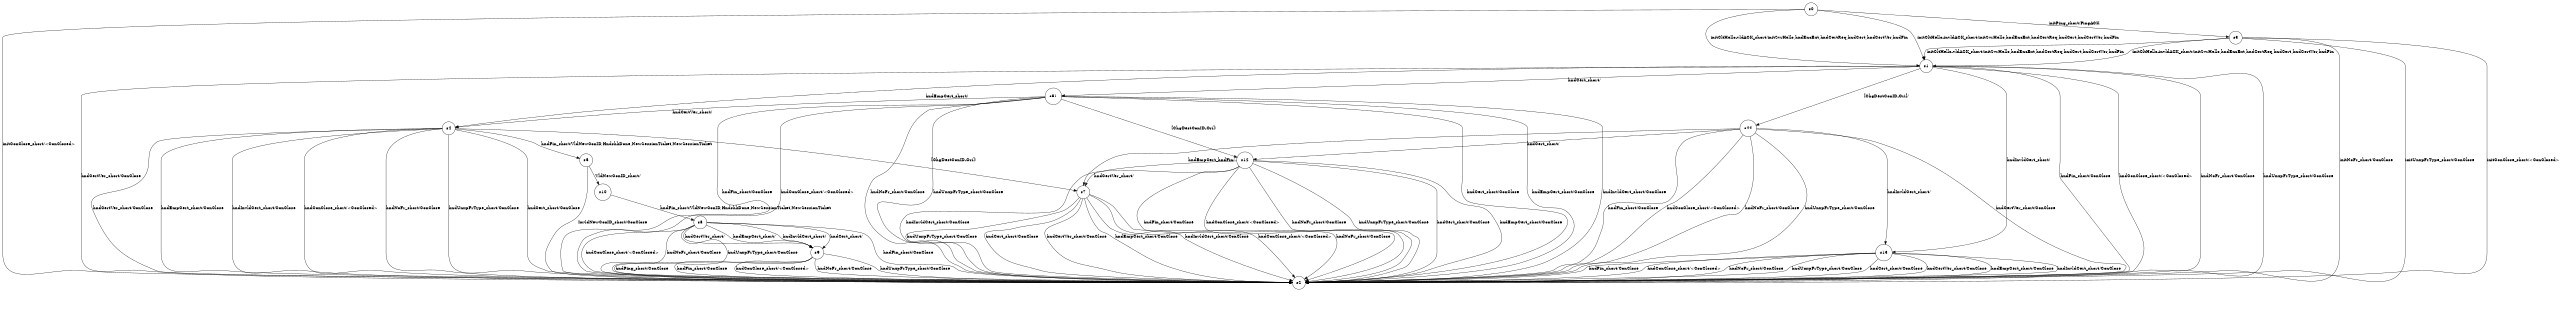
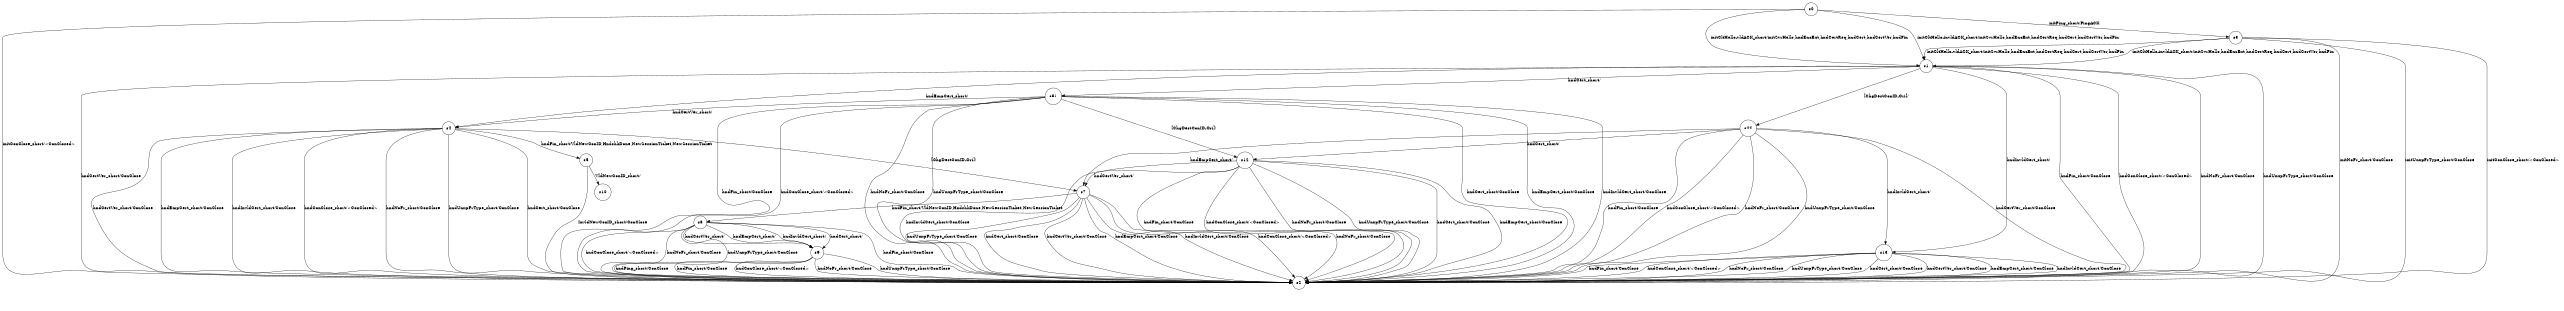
edge "s44" -> "s7": label "hndEmpCert_hndFin/ " -> "hndEmpCert_short/ "
edge "s10" -> "s8": now "s7" -> "s8"
